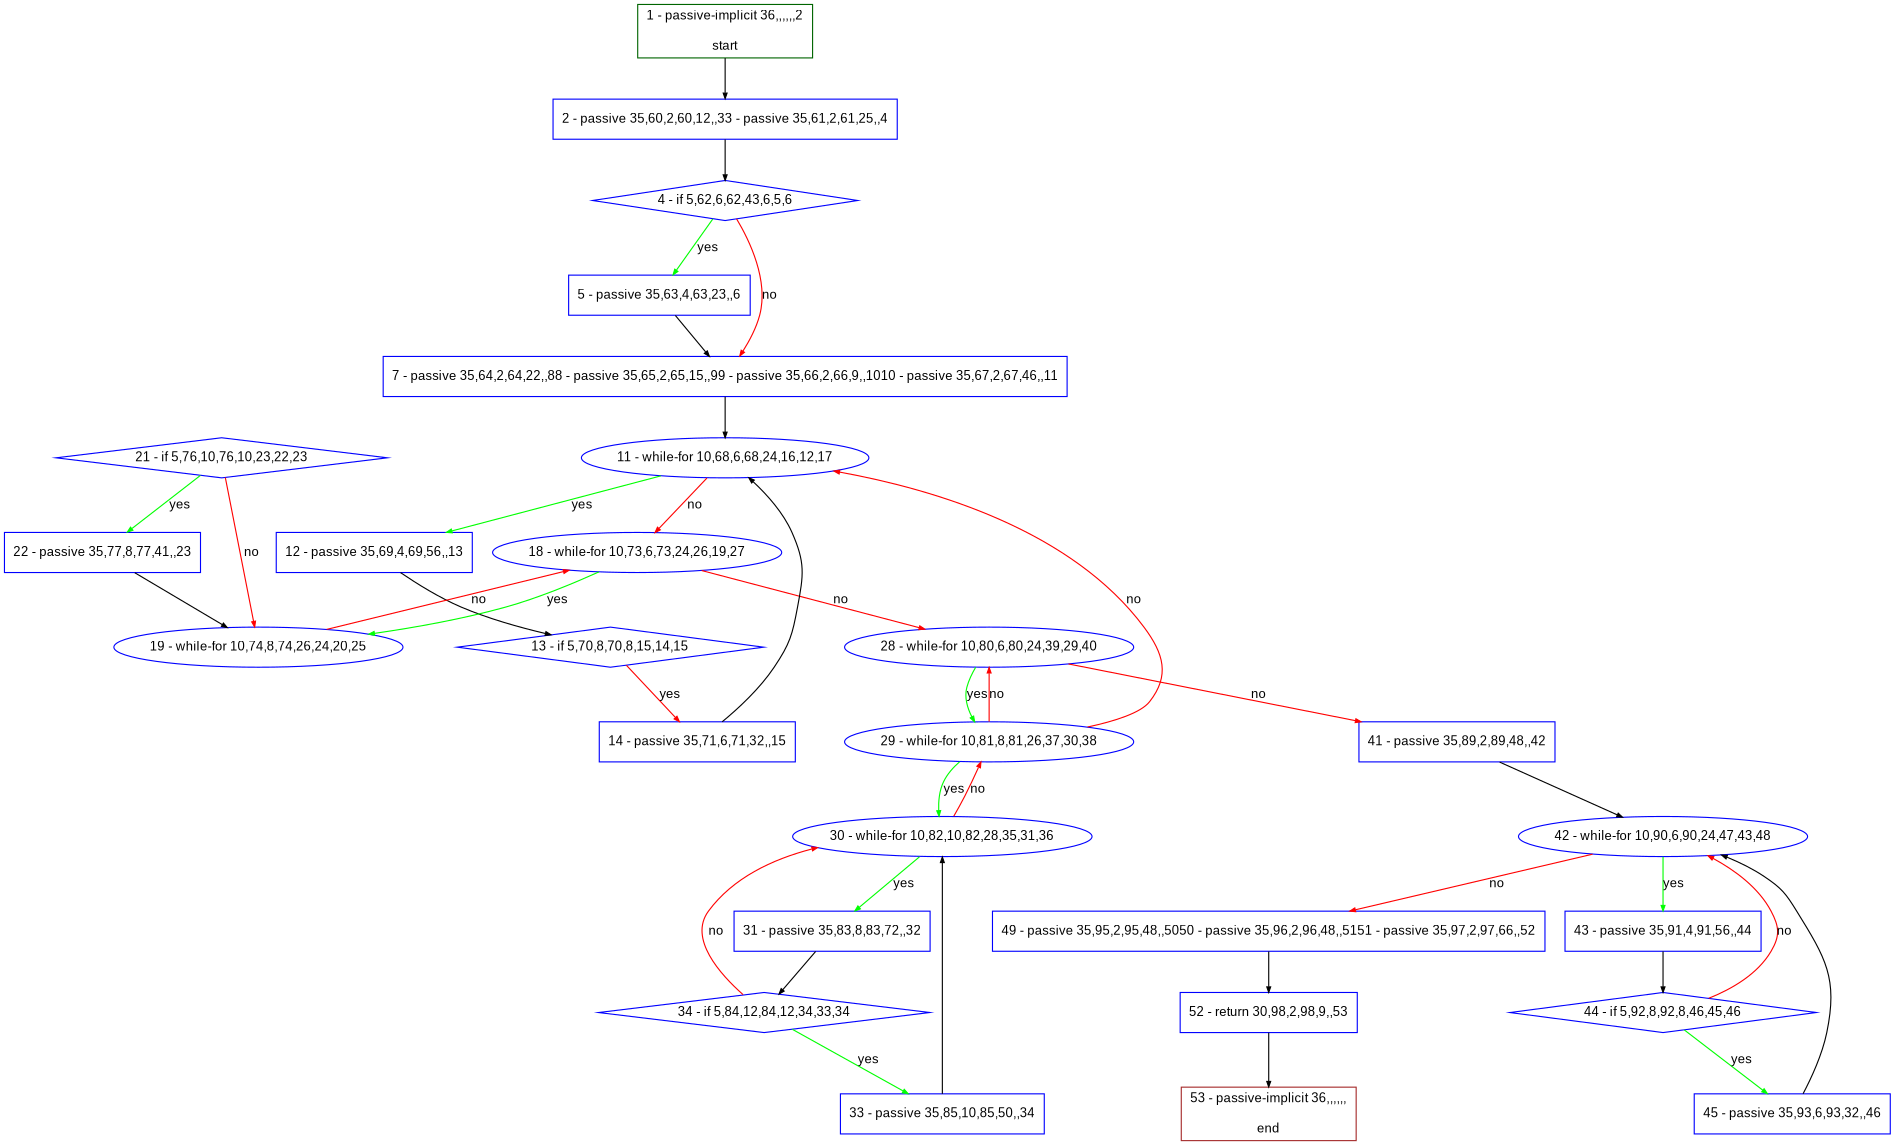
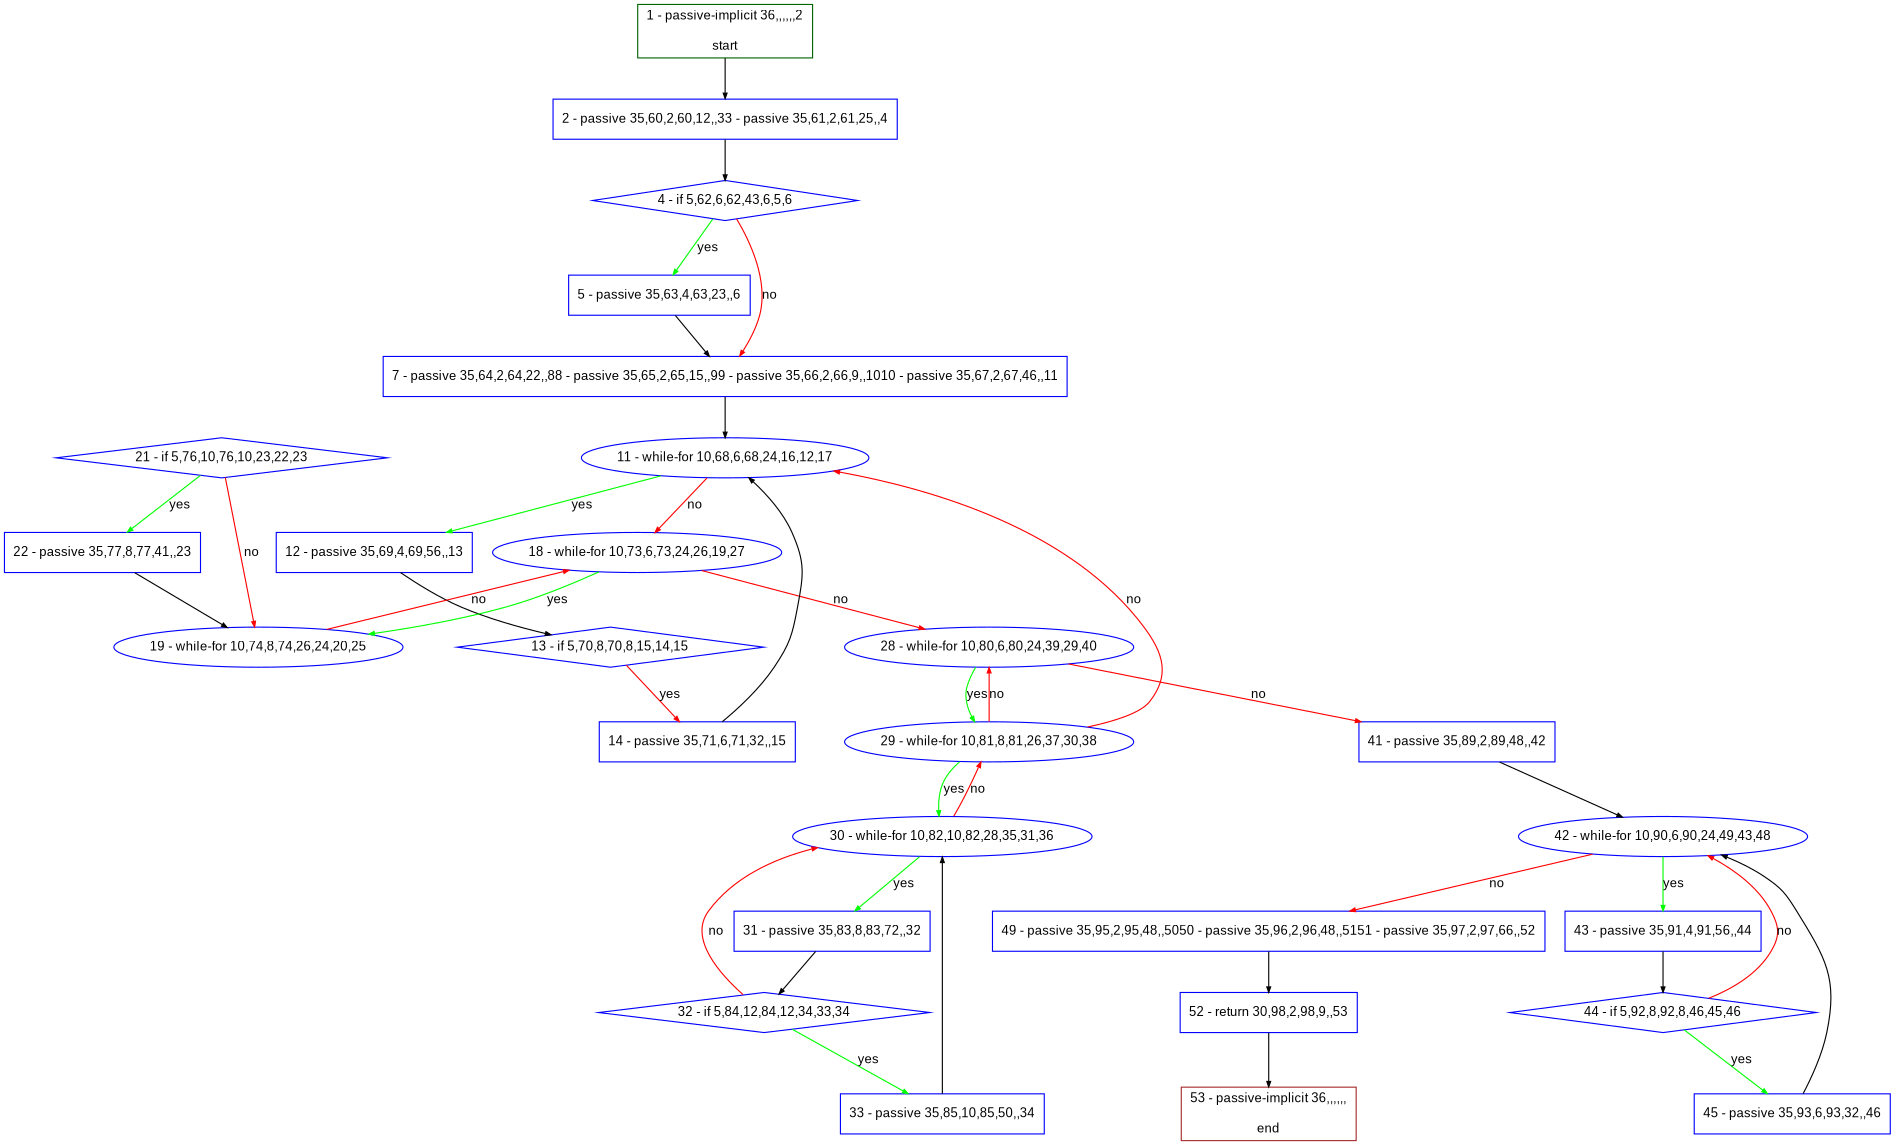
node "42 - while-for 10,90,6,90,24,47,43,48": label "42 - while-for 10,90,6,90,24,47,43,48" -> "42 - while-for 10,90,6,90,24,49,43,48"
node "34 - if 5,84,12,84,12,34,33,34": label "34 - if 5,84,12,84,12,34,33,34" -> "32 - if 5,84,12,84,12,34,33,34"
